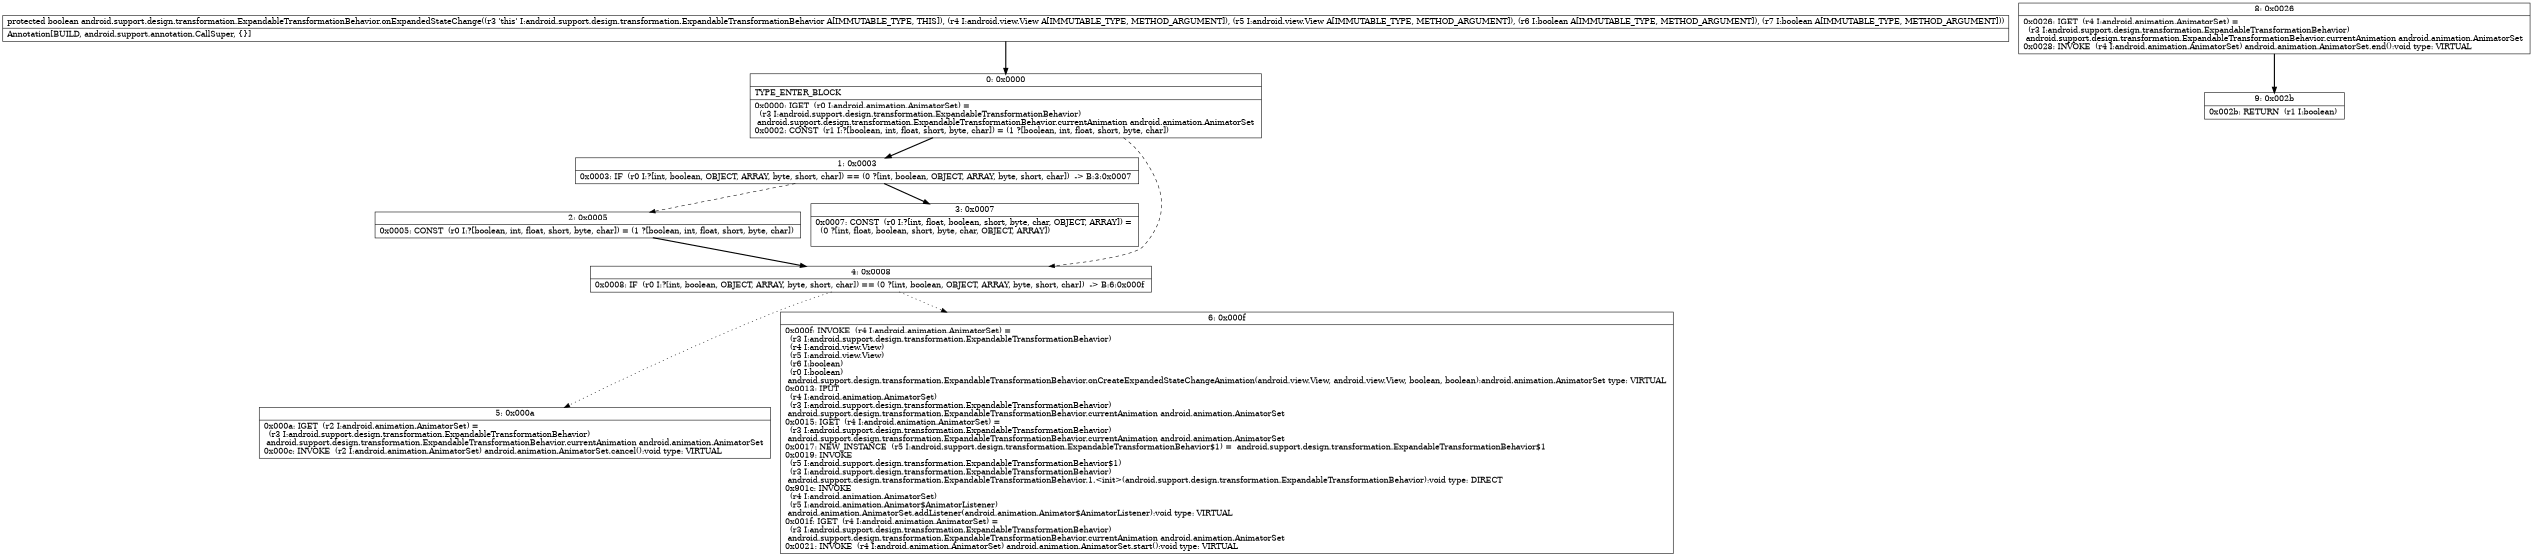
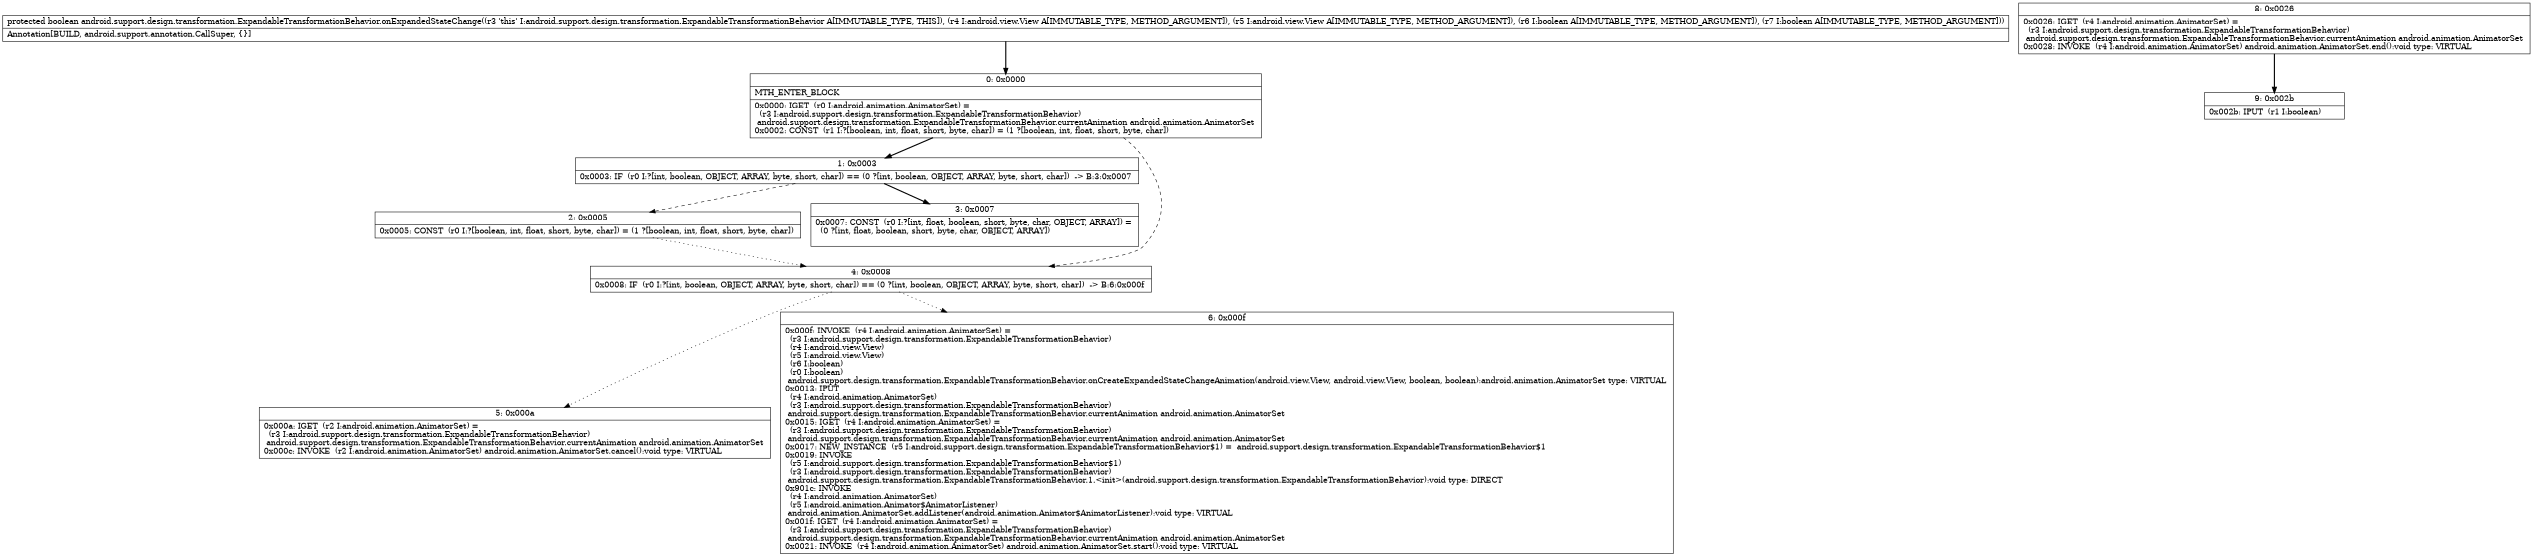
node "0: 0x0000": text "TYPE_ENTER_BLOCK" -> "MTH_ENTER_BLOCK"
node "9: 0x002b": text "0x002b: RETURN  (r1 I:boolean)" -> "0x002b: IPUT  (r1 I:boolean)"
edge "2: 0x0005" -> "4: 0x0008": style bold -> dotted
